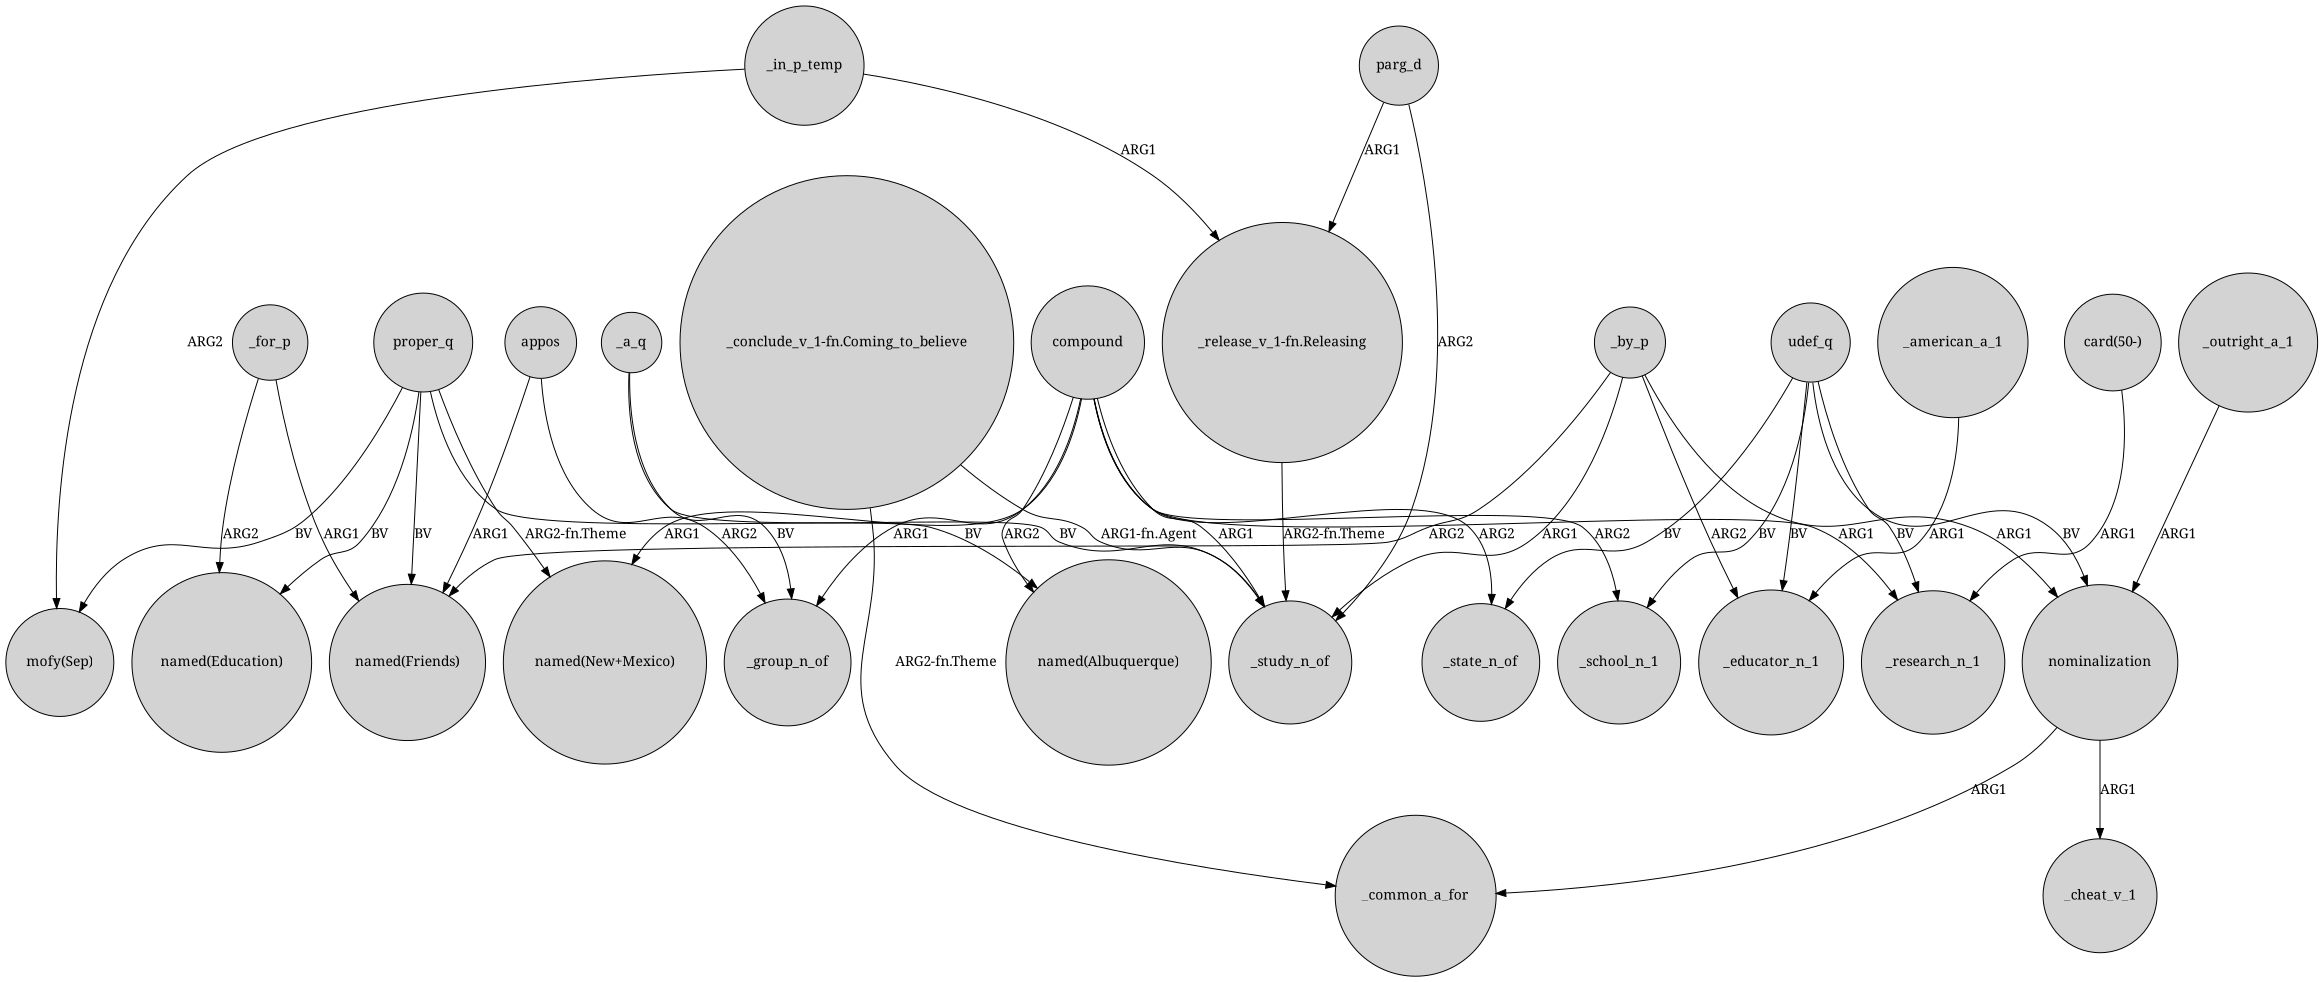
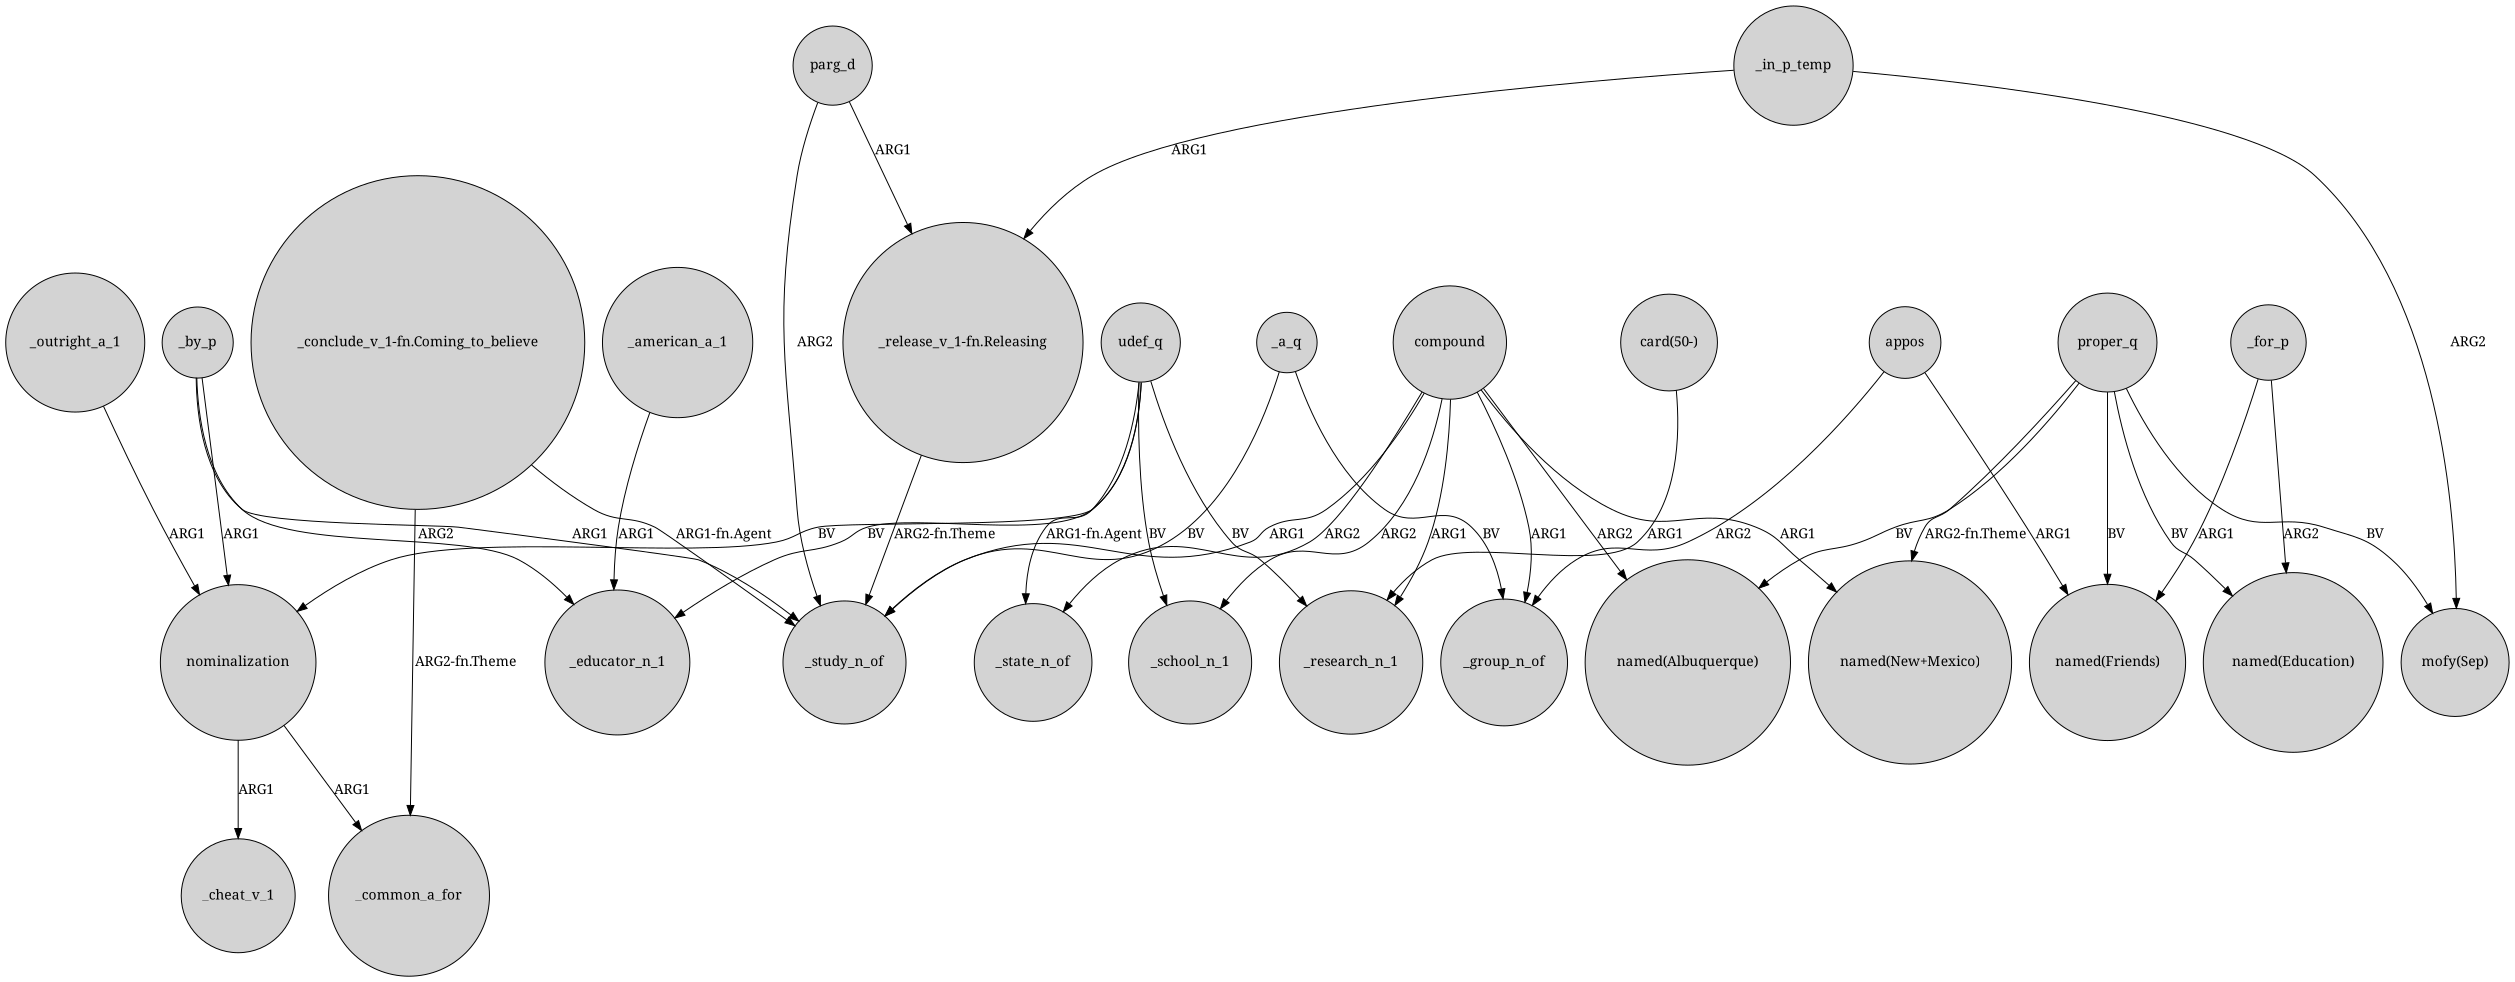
edge "udef_q" -> "_state_n_of": label "BV" -> "ARG1-fn.Agent"
edge "_by_p" -> "named(Friends)": removed, label "ARG2"
